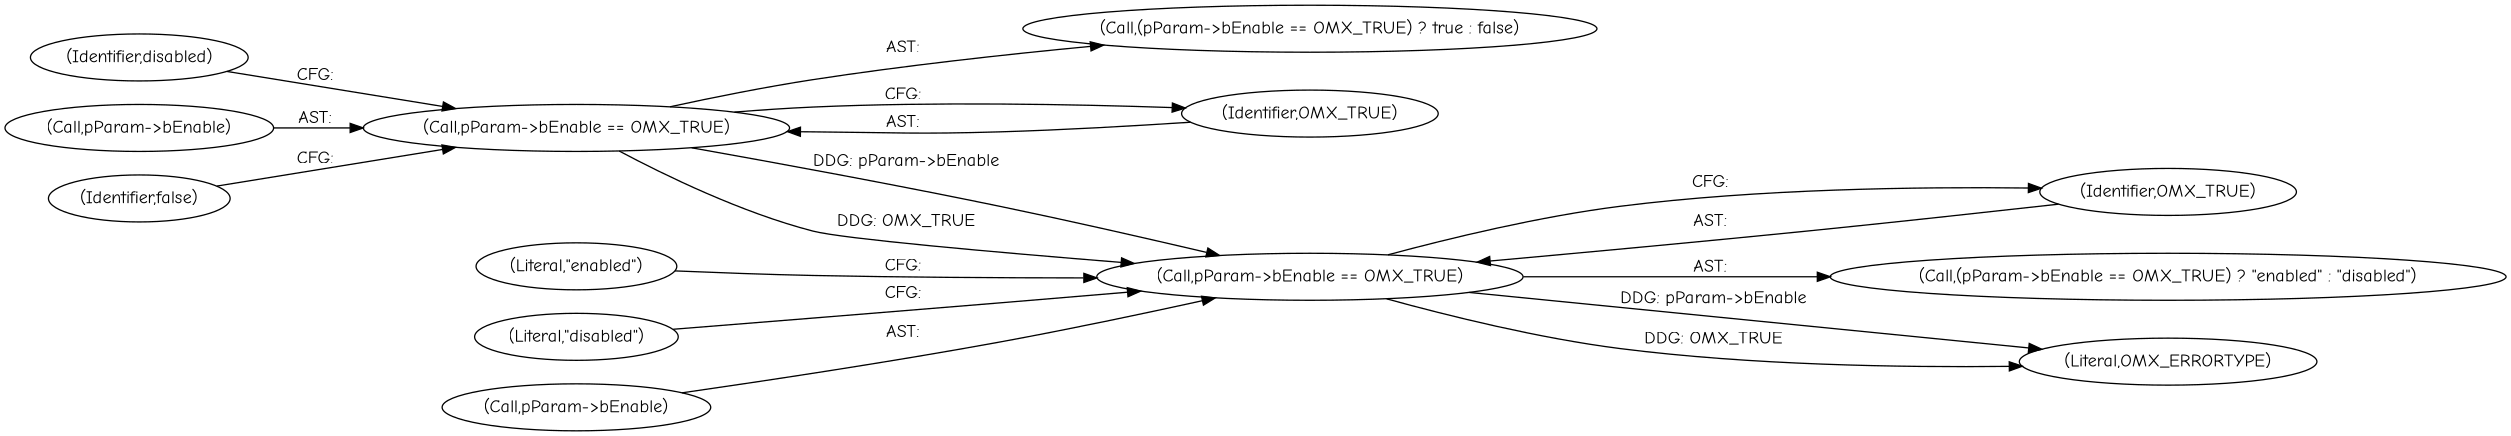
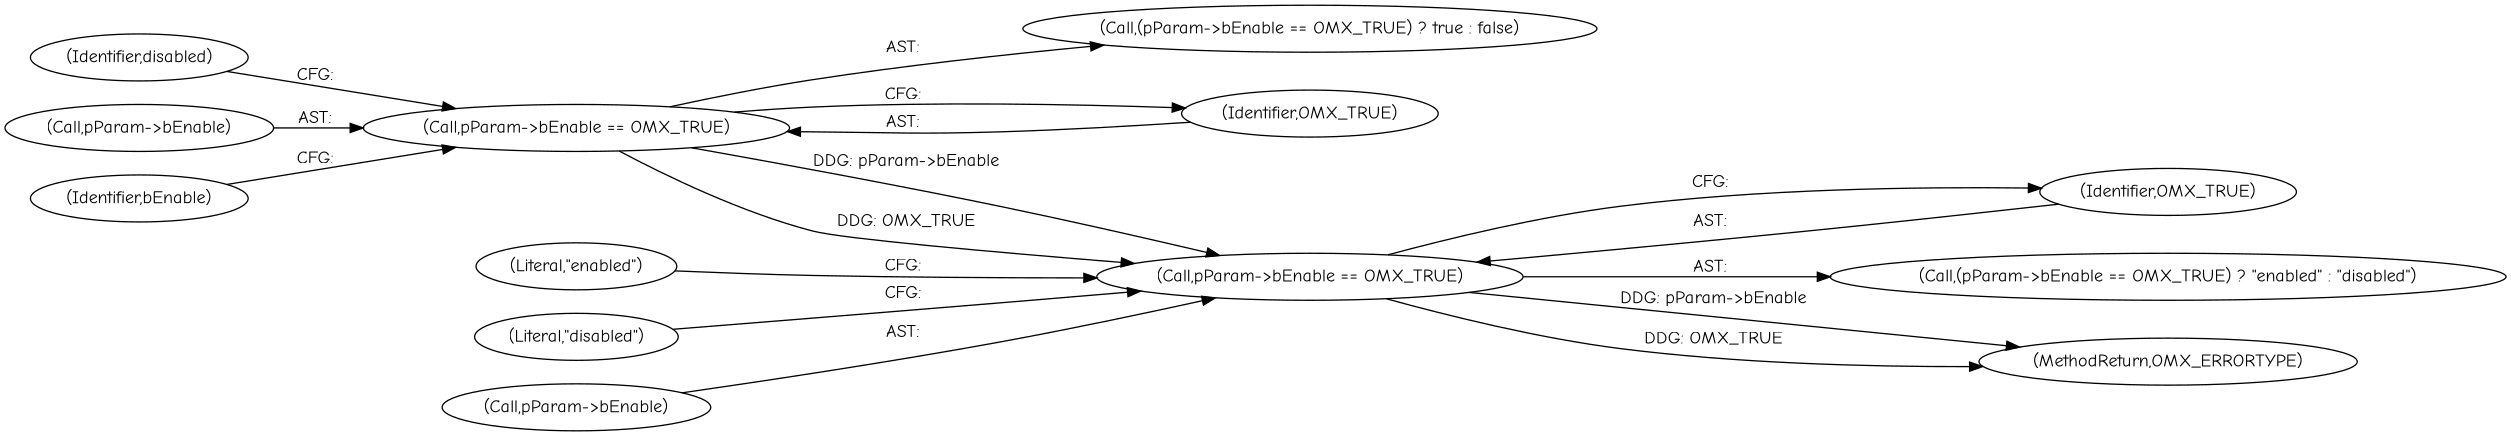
node "(Identifier,false)": label "(Identifier,false)" -> "(Identifier,bEnable)"
node "(Literal,OMX_ERRORTYPE)": label "(Literal,OMX_ERRORTYPE)" -> "(MethodReturn,OMX_ERRORTYPE)"
